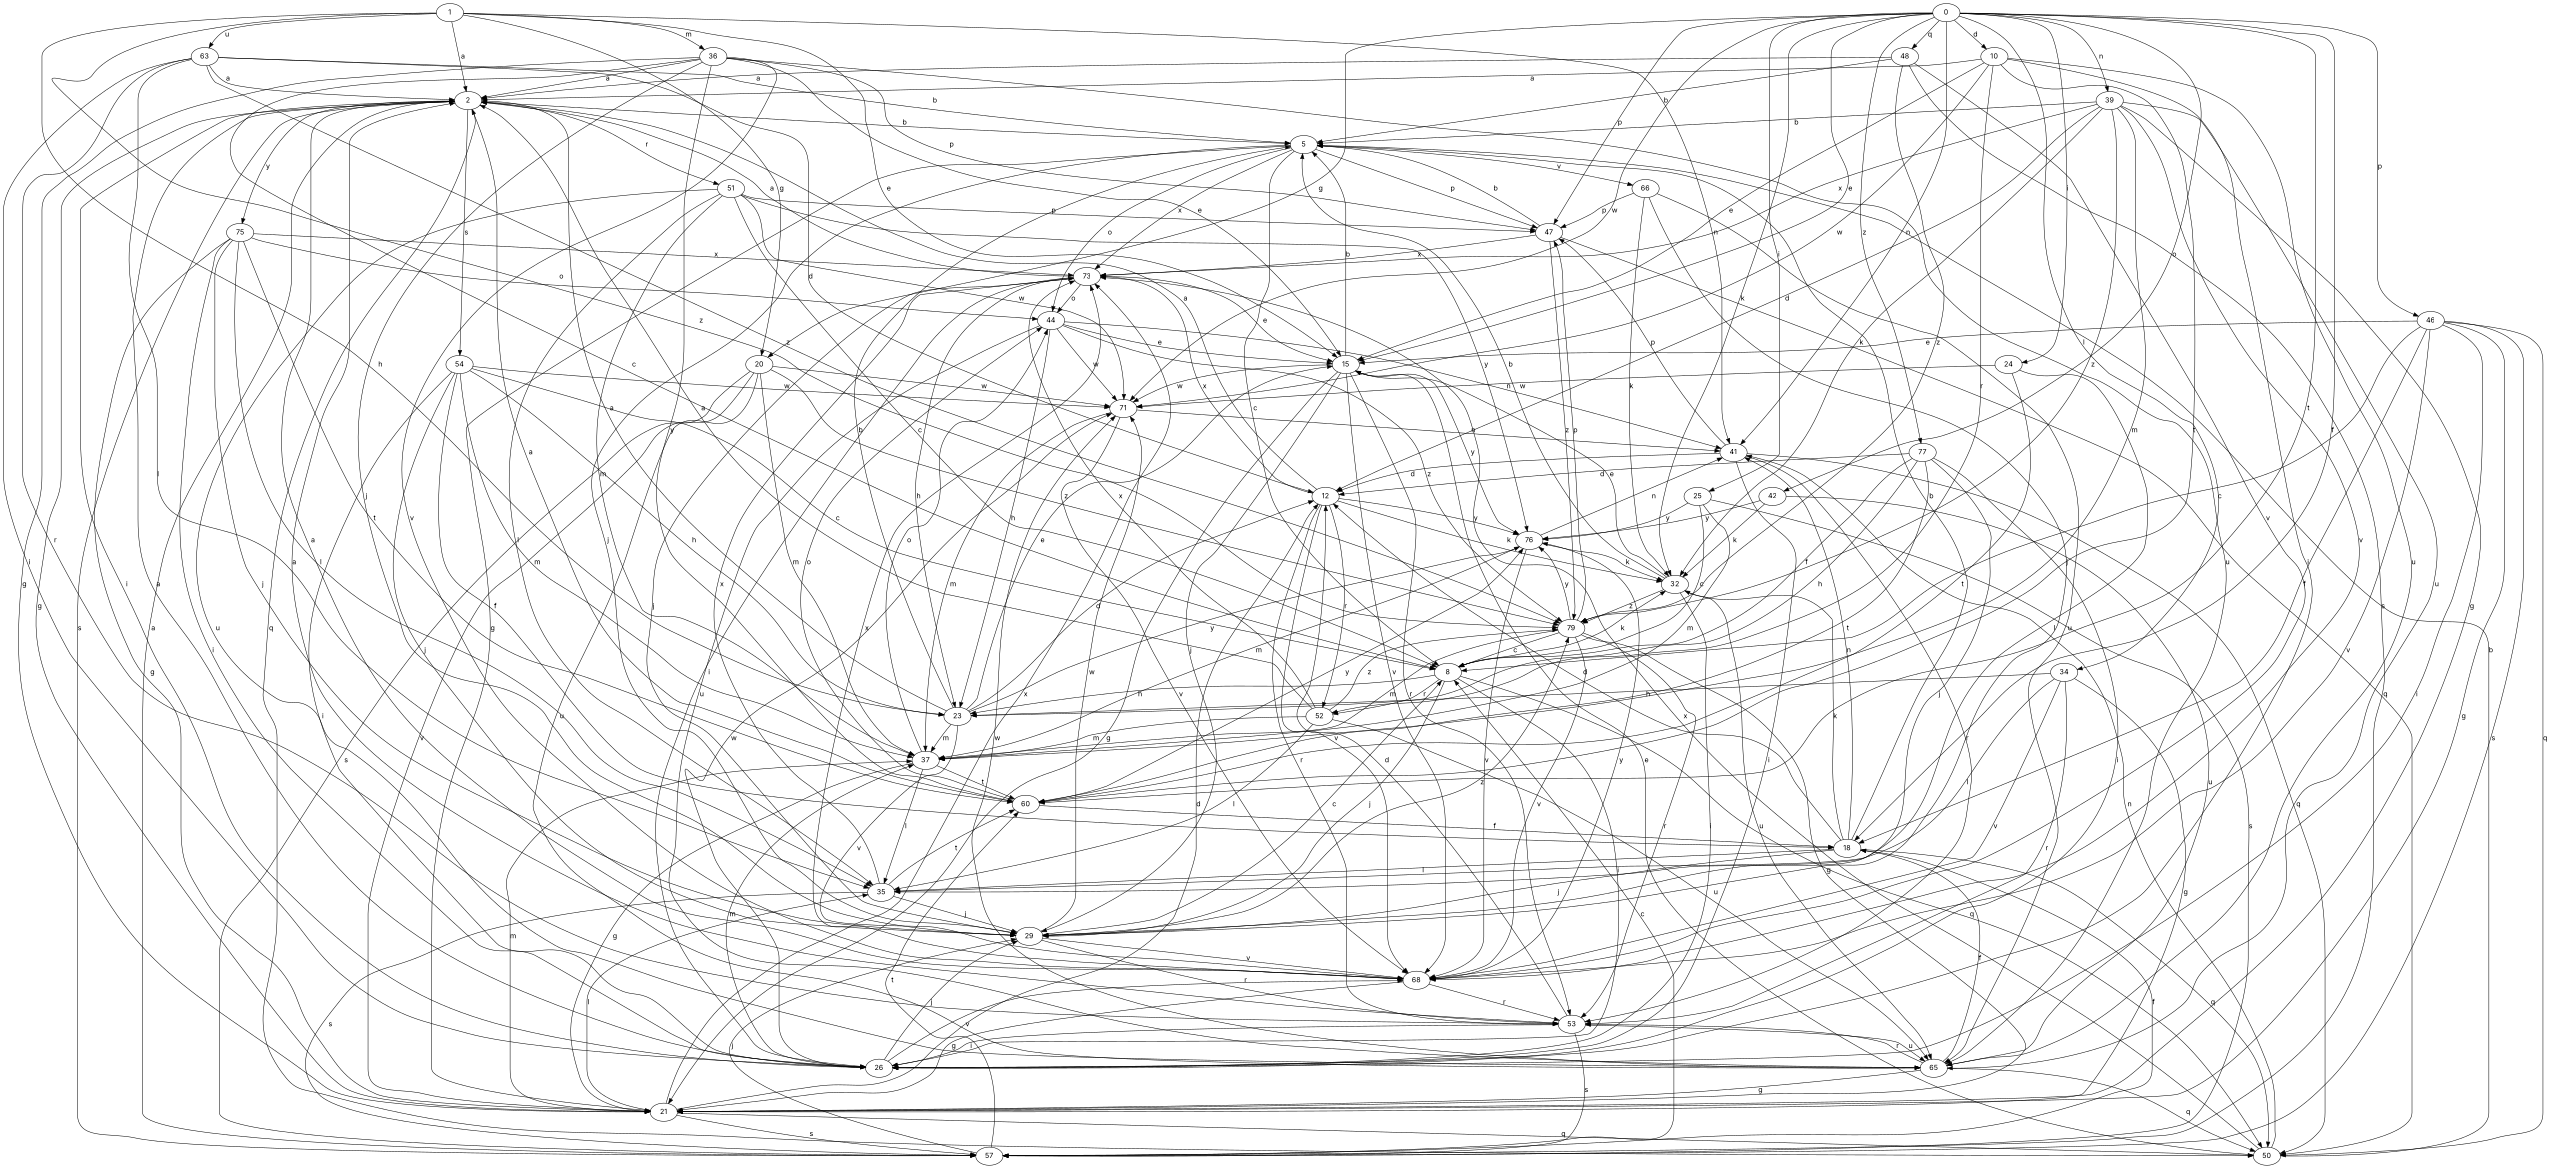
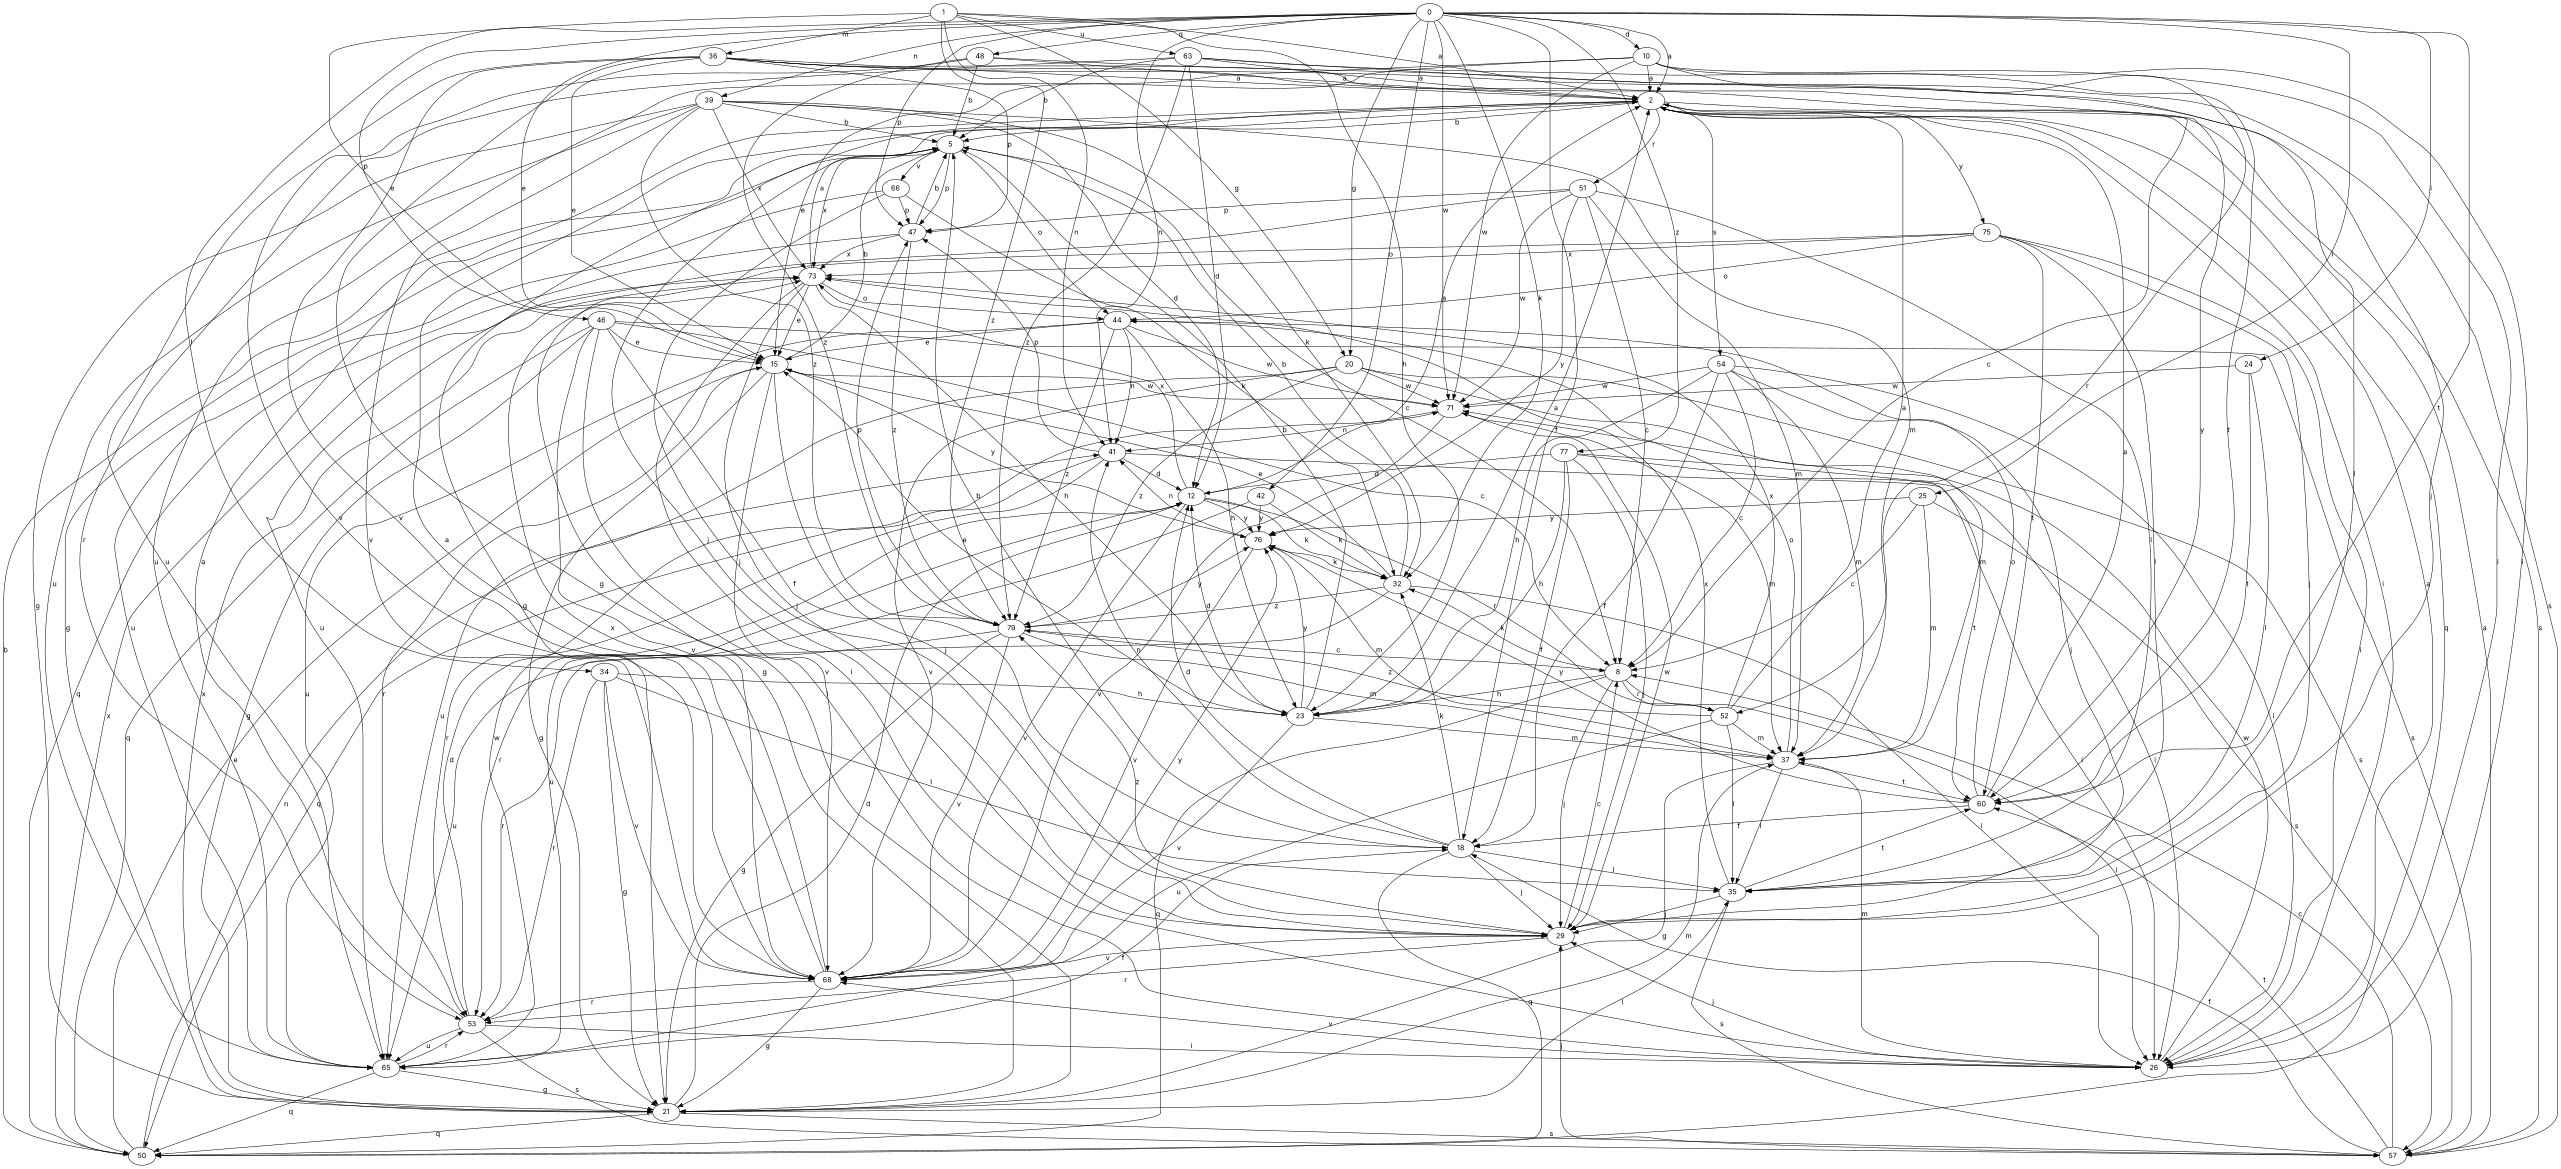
edge "0" -> "2": added, label "a"
edge "77" -> "8": now "77" -> "18"
edge "20" -> "21": now "20" -> "68"
